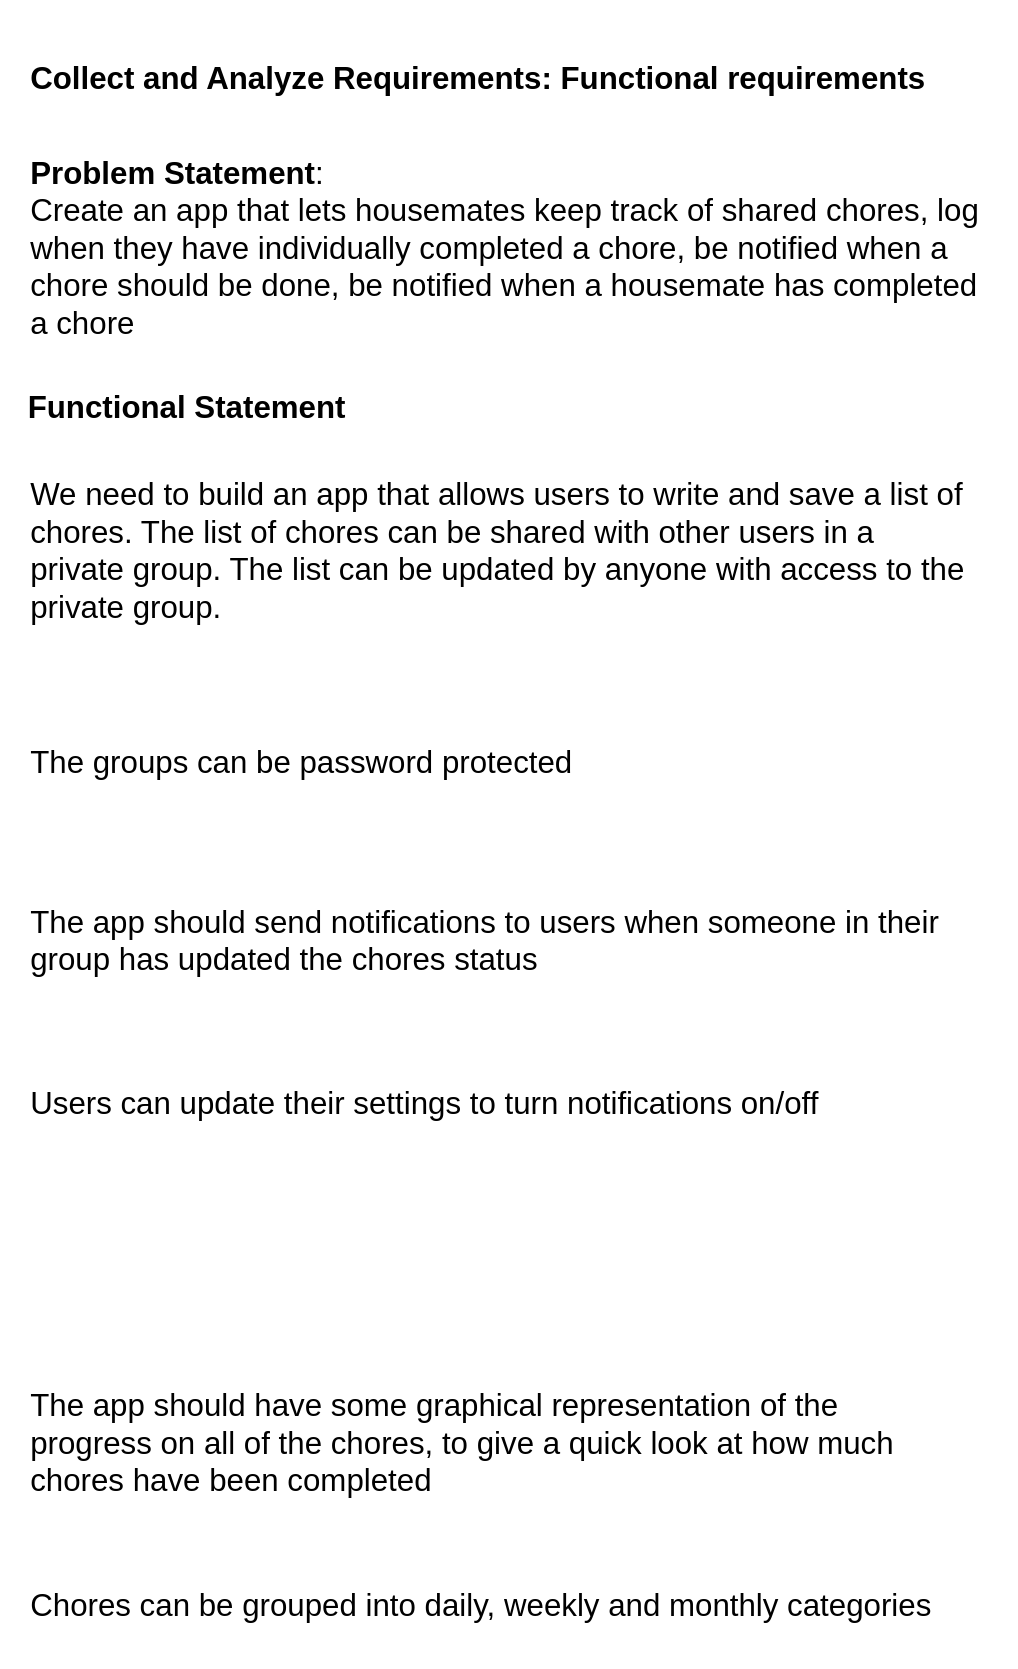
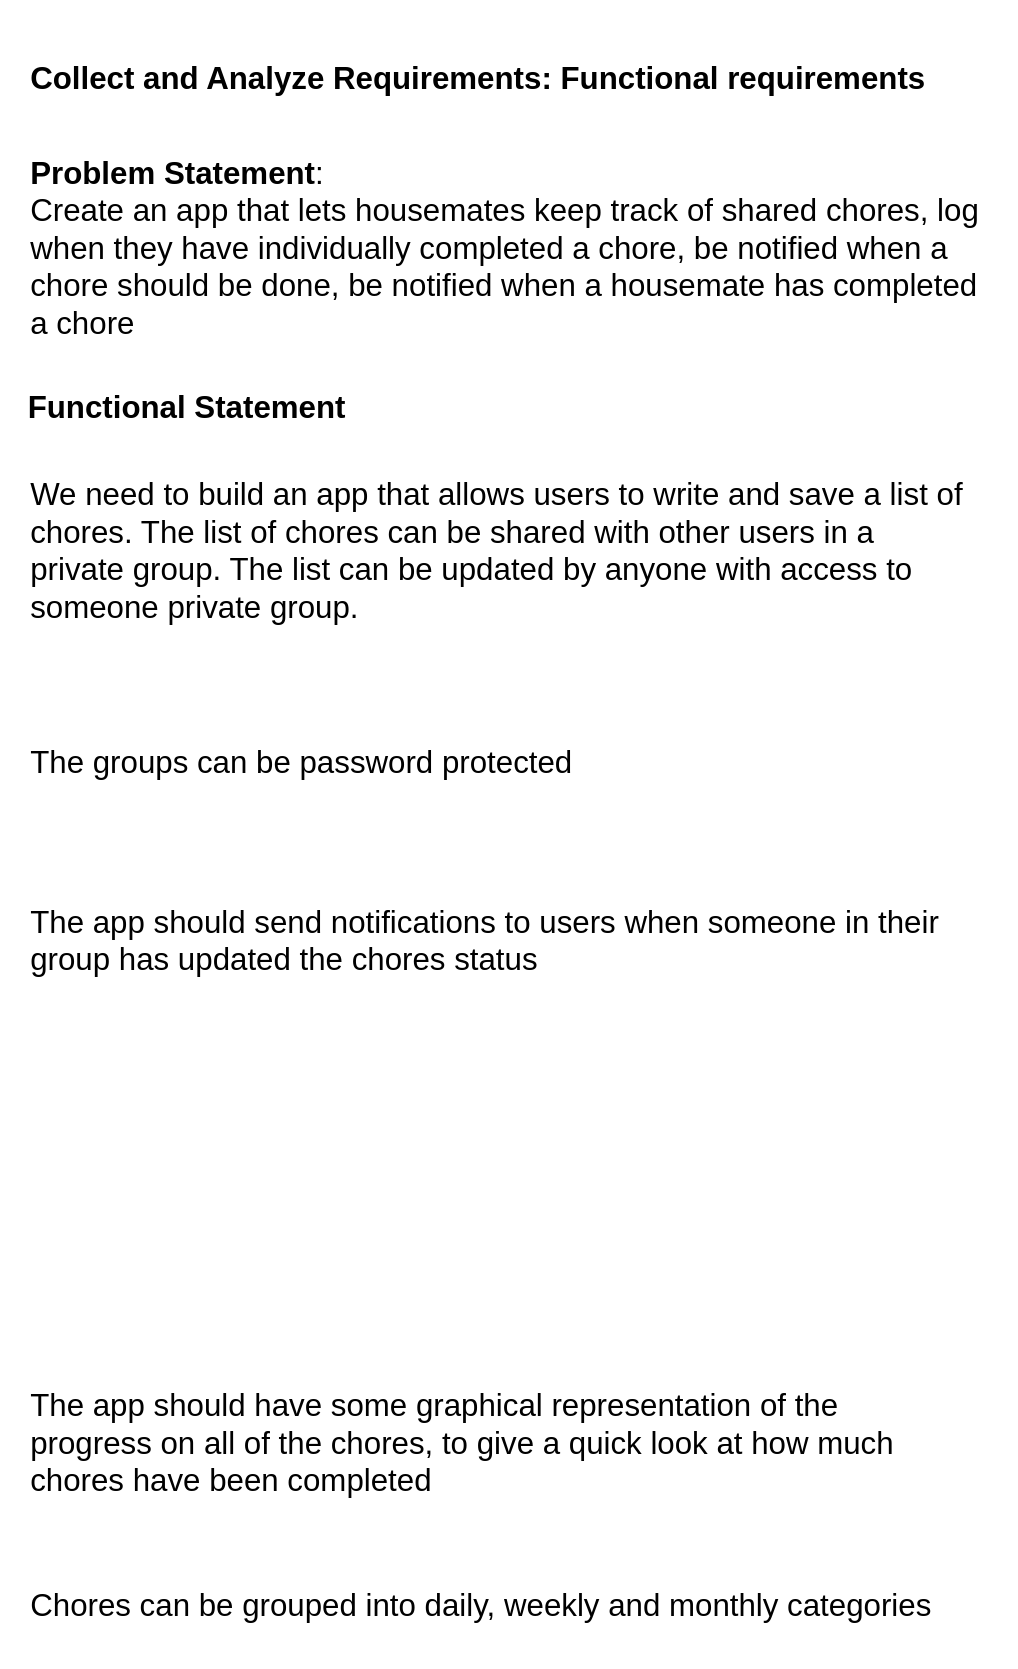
node "We need to build an app that allows users to write and save a list of chores. The list of chores can be shared with other users in a private group. The list can be updated by anyone with access to the private group.": label "We need to build an app that allows users to write and save a list of chores. The list of chores can be shared with other users in a private group. The list can be updated by anyone with access to the private group." -> "We need to build an app that allows users to write and save a list of chores. The list of chores can be shared with other users in a private group. The list can be updated by anyone with access to someone private group."
node "Users can update their settings to turn notifications on/off": removed
